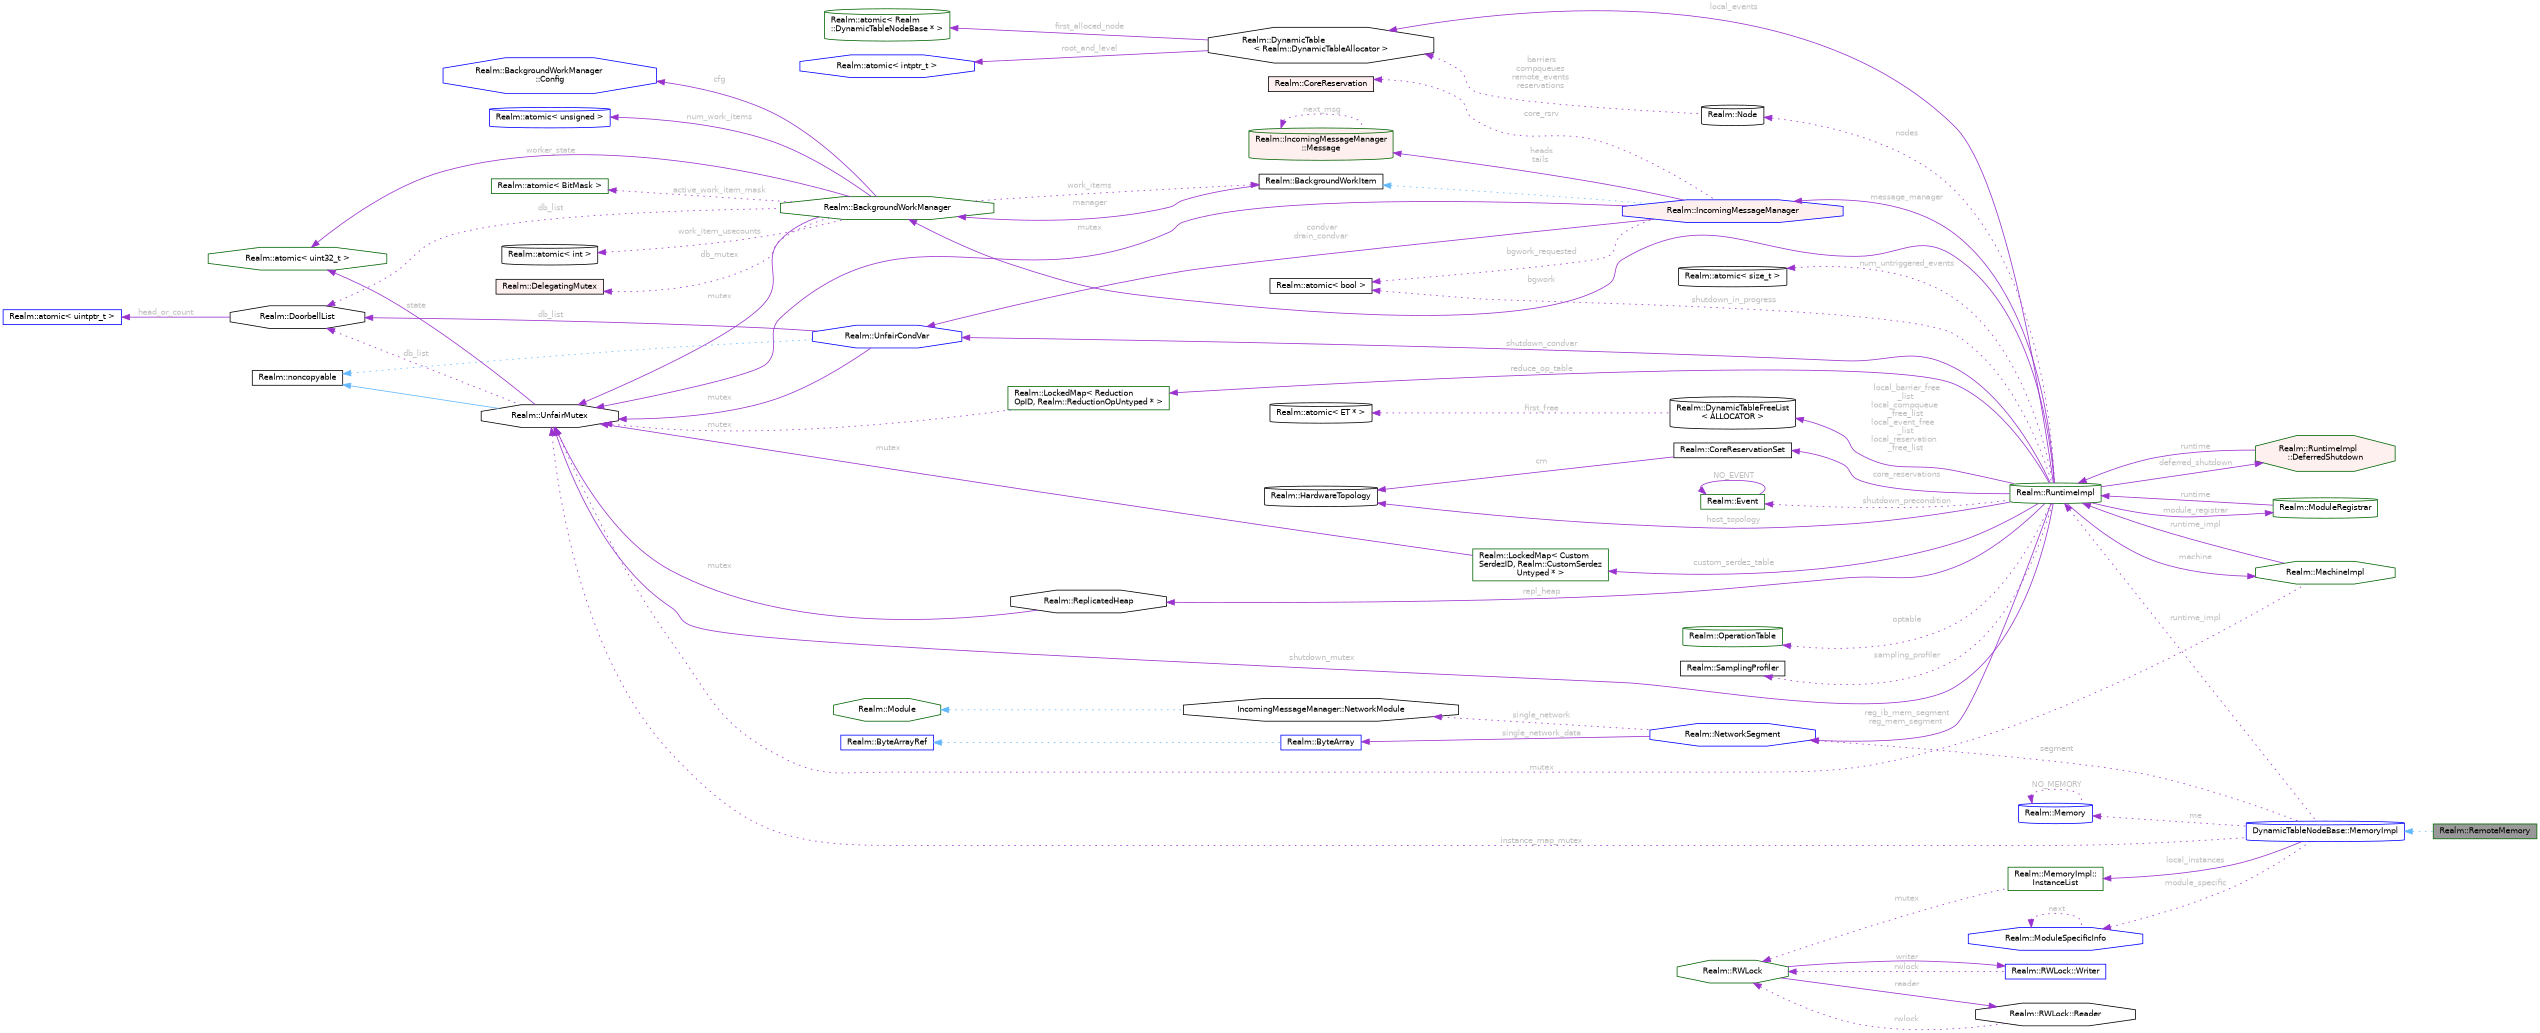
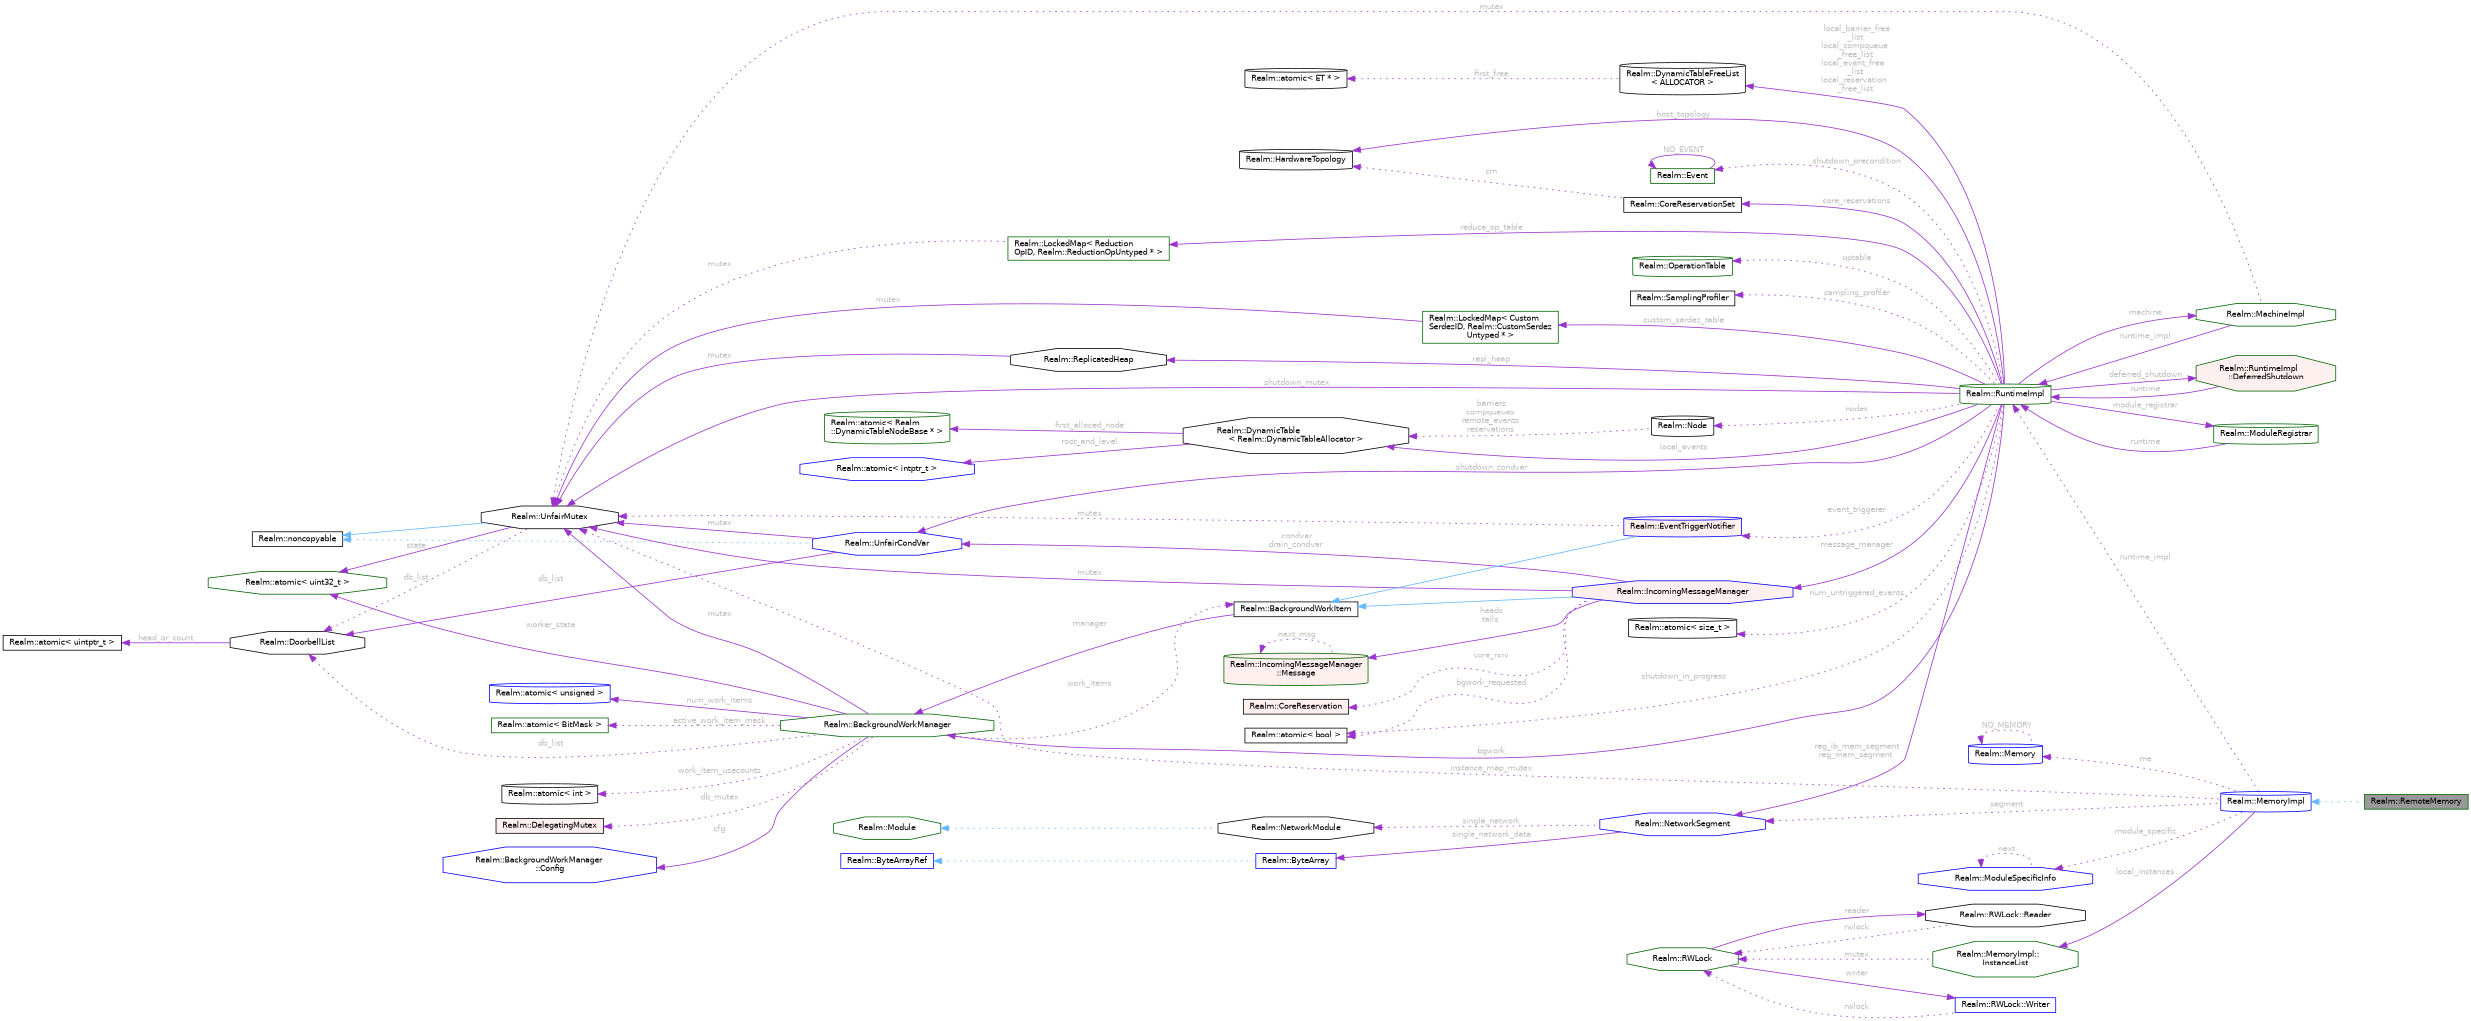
edge "Realm::IncomingMessageManager" -> "Realm::BackgroundWorkItem": style dotted -> solid
node "Realm::atomic< uintptr_t >": color blue -> black
edge "Realm::CoreReservationSet" -> "Realm::HardwareTopology": style solid -> dotted
node "Realm::EventTriggerNotifier": added
node "IncomingMessageManager::NetworkModule": label "IncomingMessageManager::NetworkModule" -> "Realm::NetworkModule"
node "DynamicTableNodeBase::MemoryImpl": label "DynamicTableNodeBase::MemoryImpl" -> "Realm::MemoryImpl"
node "Realm::MemoryImpl:: InstanceList": shape box -> octagon
